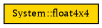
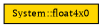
node "System::float4x4": label "System::float4x4" -> "System::float4x0"
